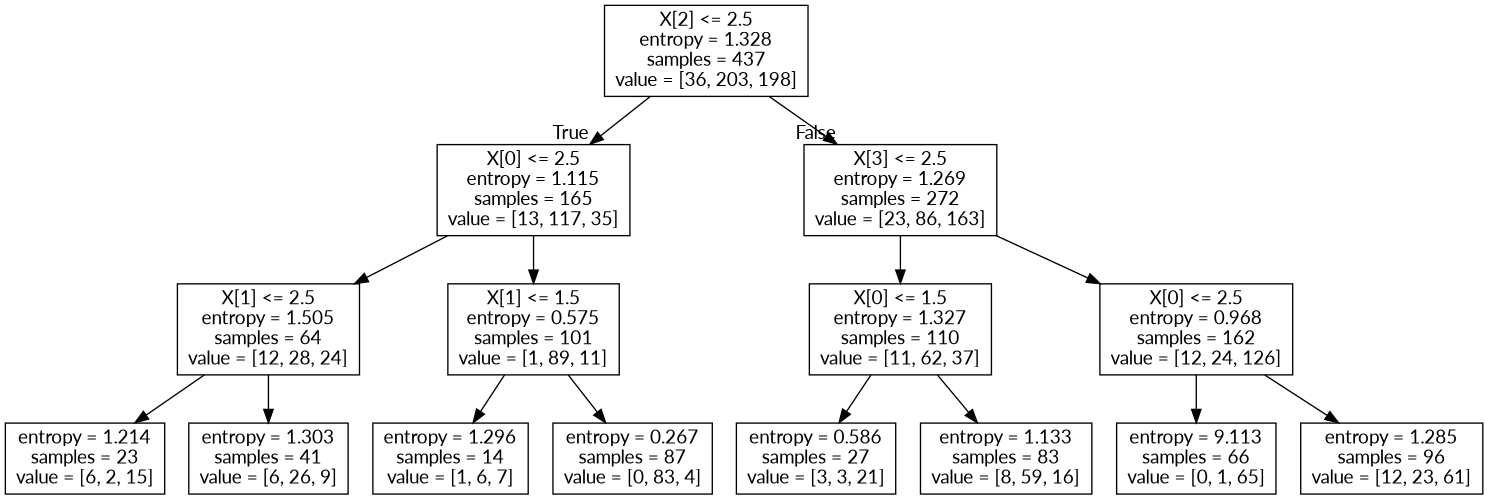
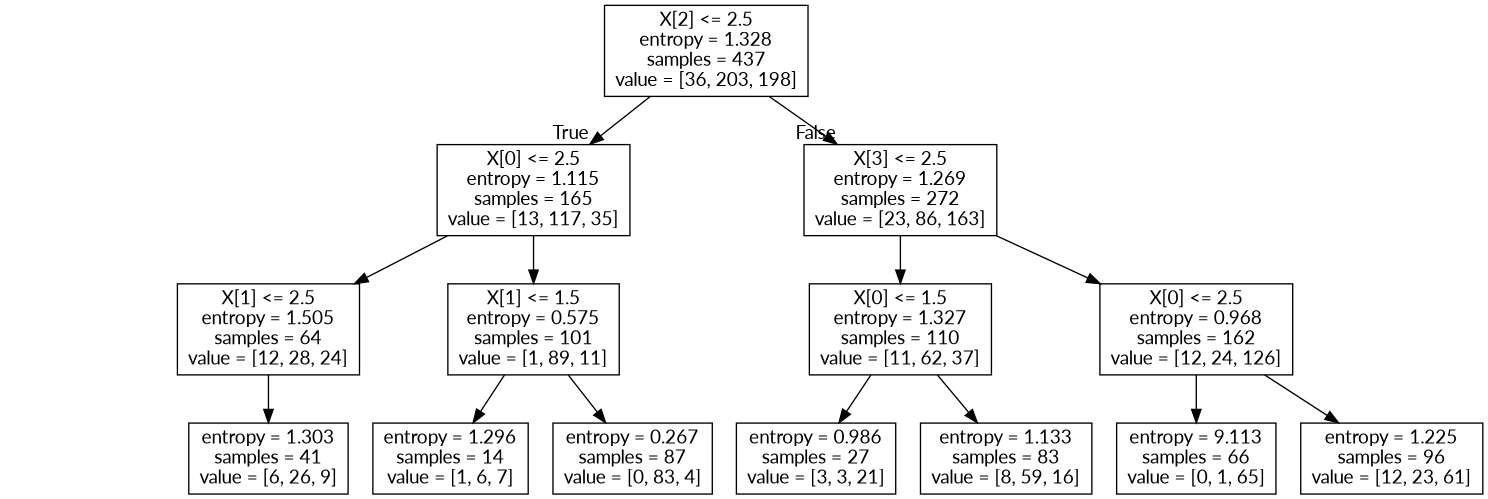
node "entropy = 1.214 samples = 23 value = [6, 2, 15]": removed
node "entropy = 0.586 samples = 27 value = [3, 3, 21]": label "entropy = 0.586 samples = 27 value = [3, 3, 21]" -> "entropy = 0.986 samples = 27 value = [3, 3, 21]"
node "entropy = 1.285 samples = 96 value = [12, 23, 61]": label "entropy = 1.285 samples = 96 value = [12, 23, 61]" -> "entropy = 1.225 samples = 96 value = [12, 23, 61]"
